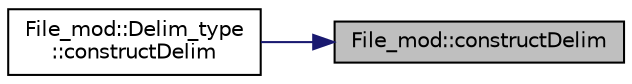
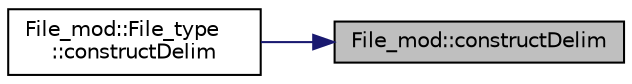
node "File_mod::Delim_type ::constructDelim": label "File_mod::Delim_type ::constructDelim" -> "File_mod::File_type ::constructDelim"
